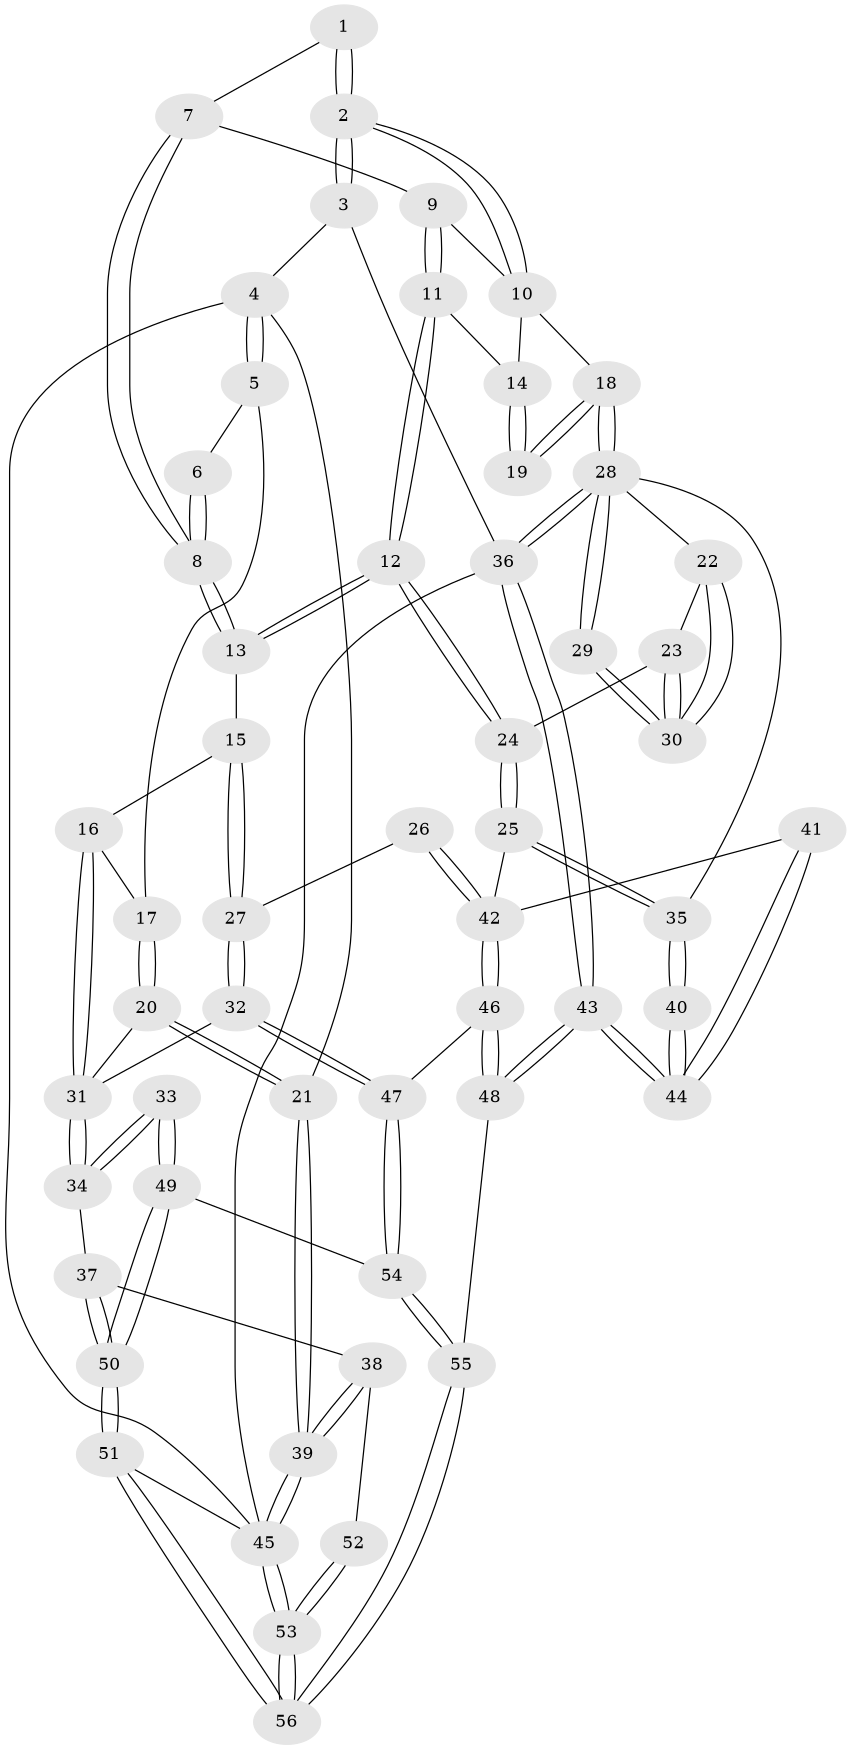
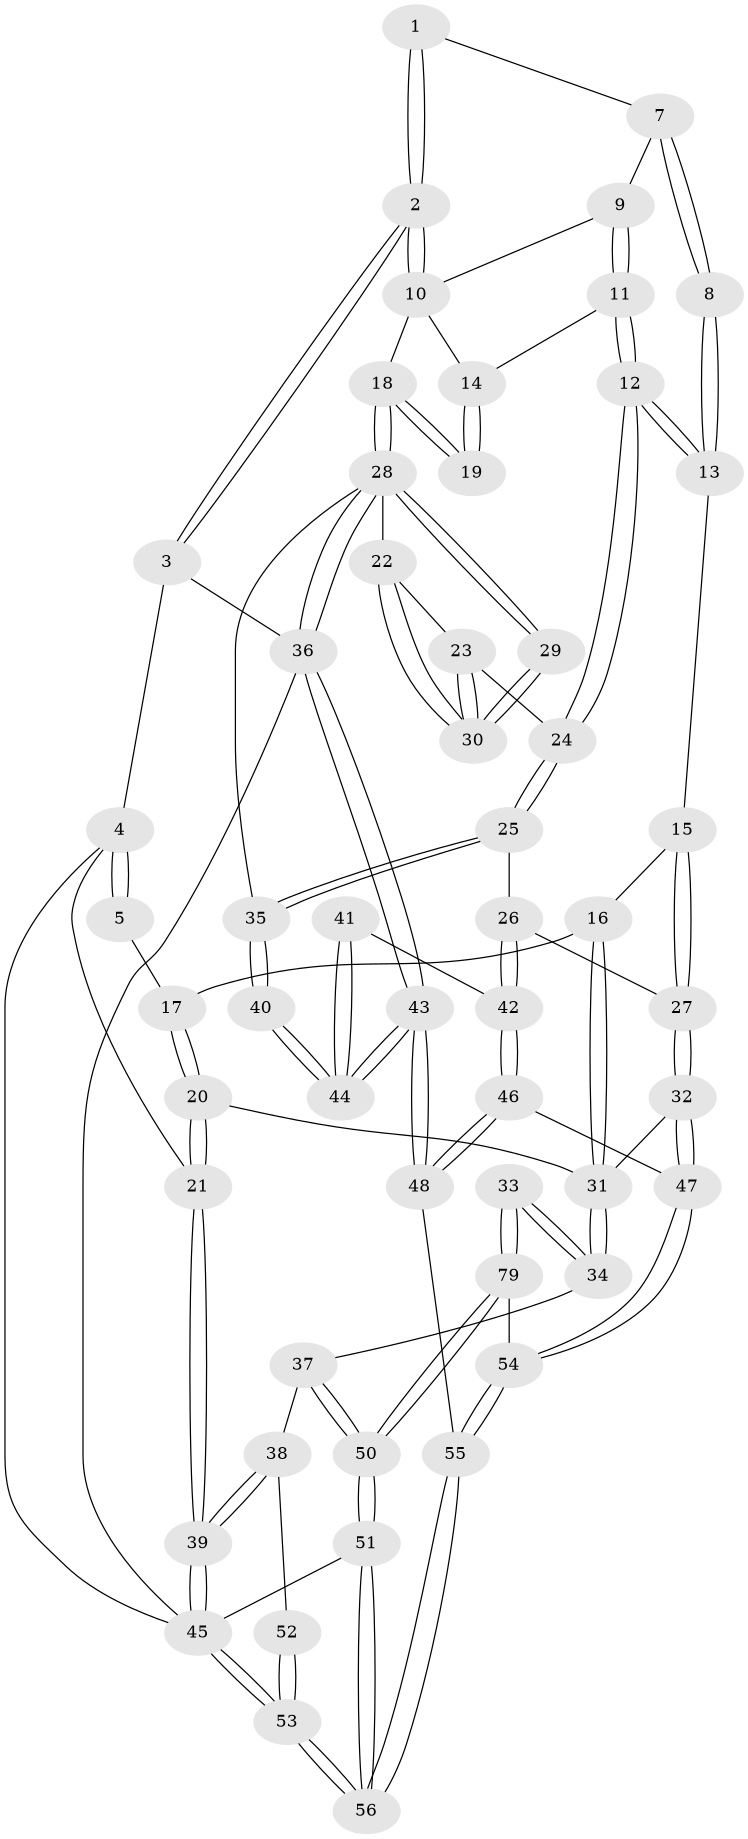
node "6": removed
edge "25" -- "42": now "25" -- "26"
node "49": label "49" -> "79"
